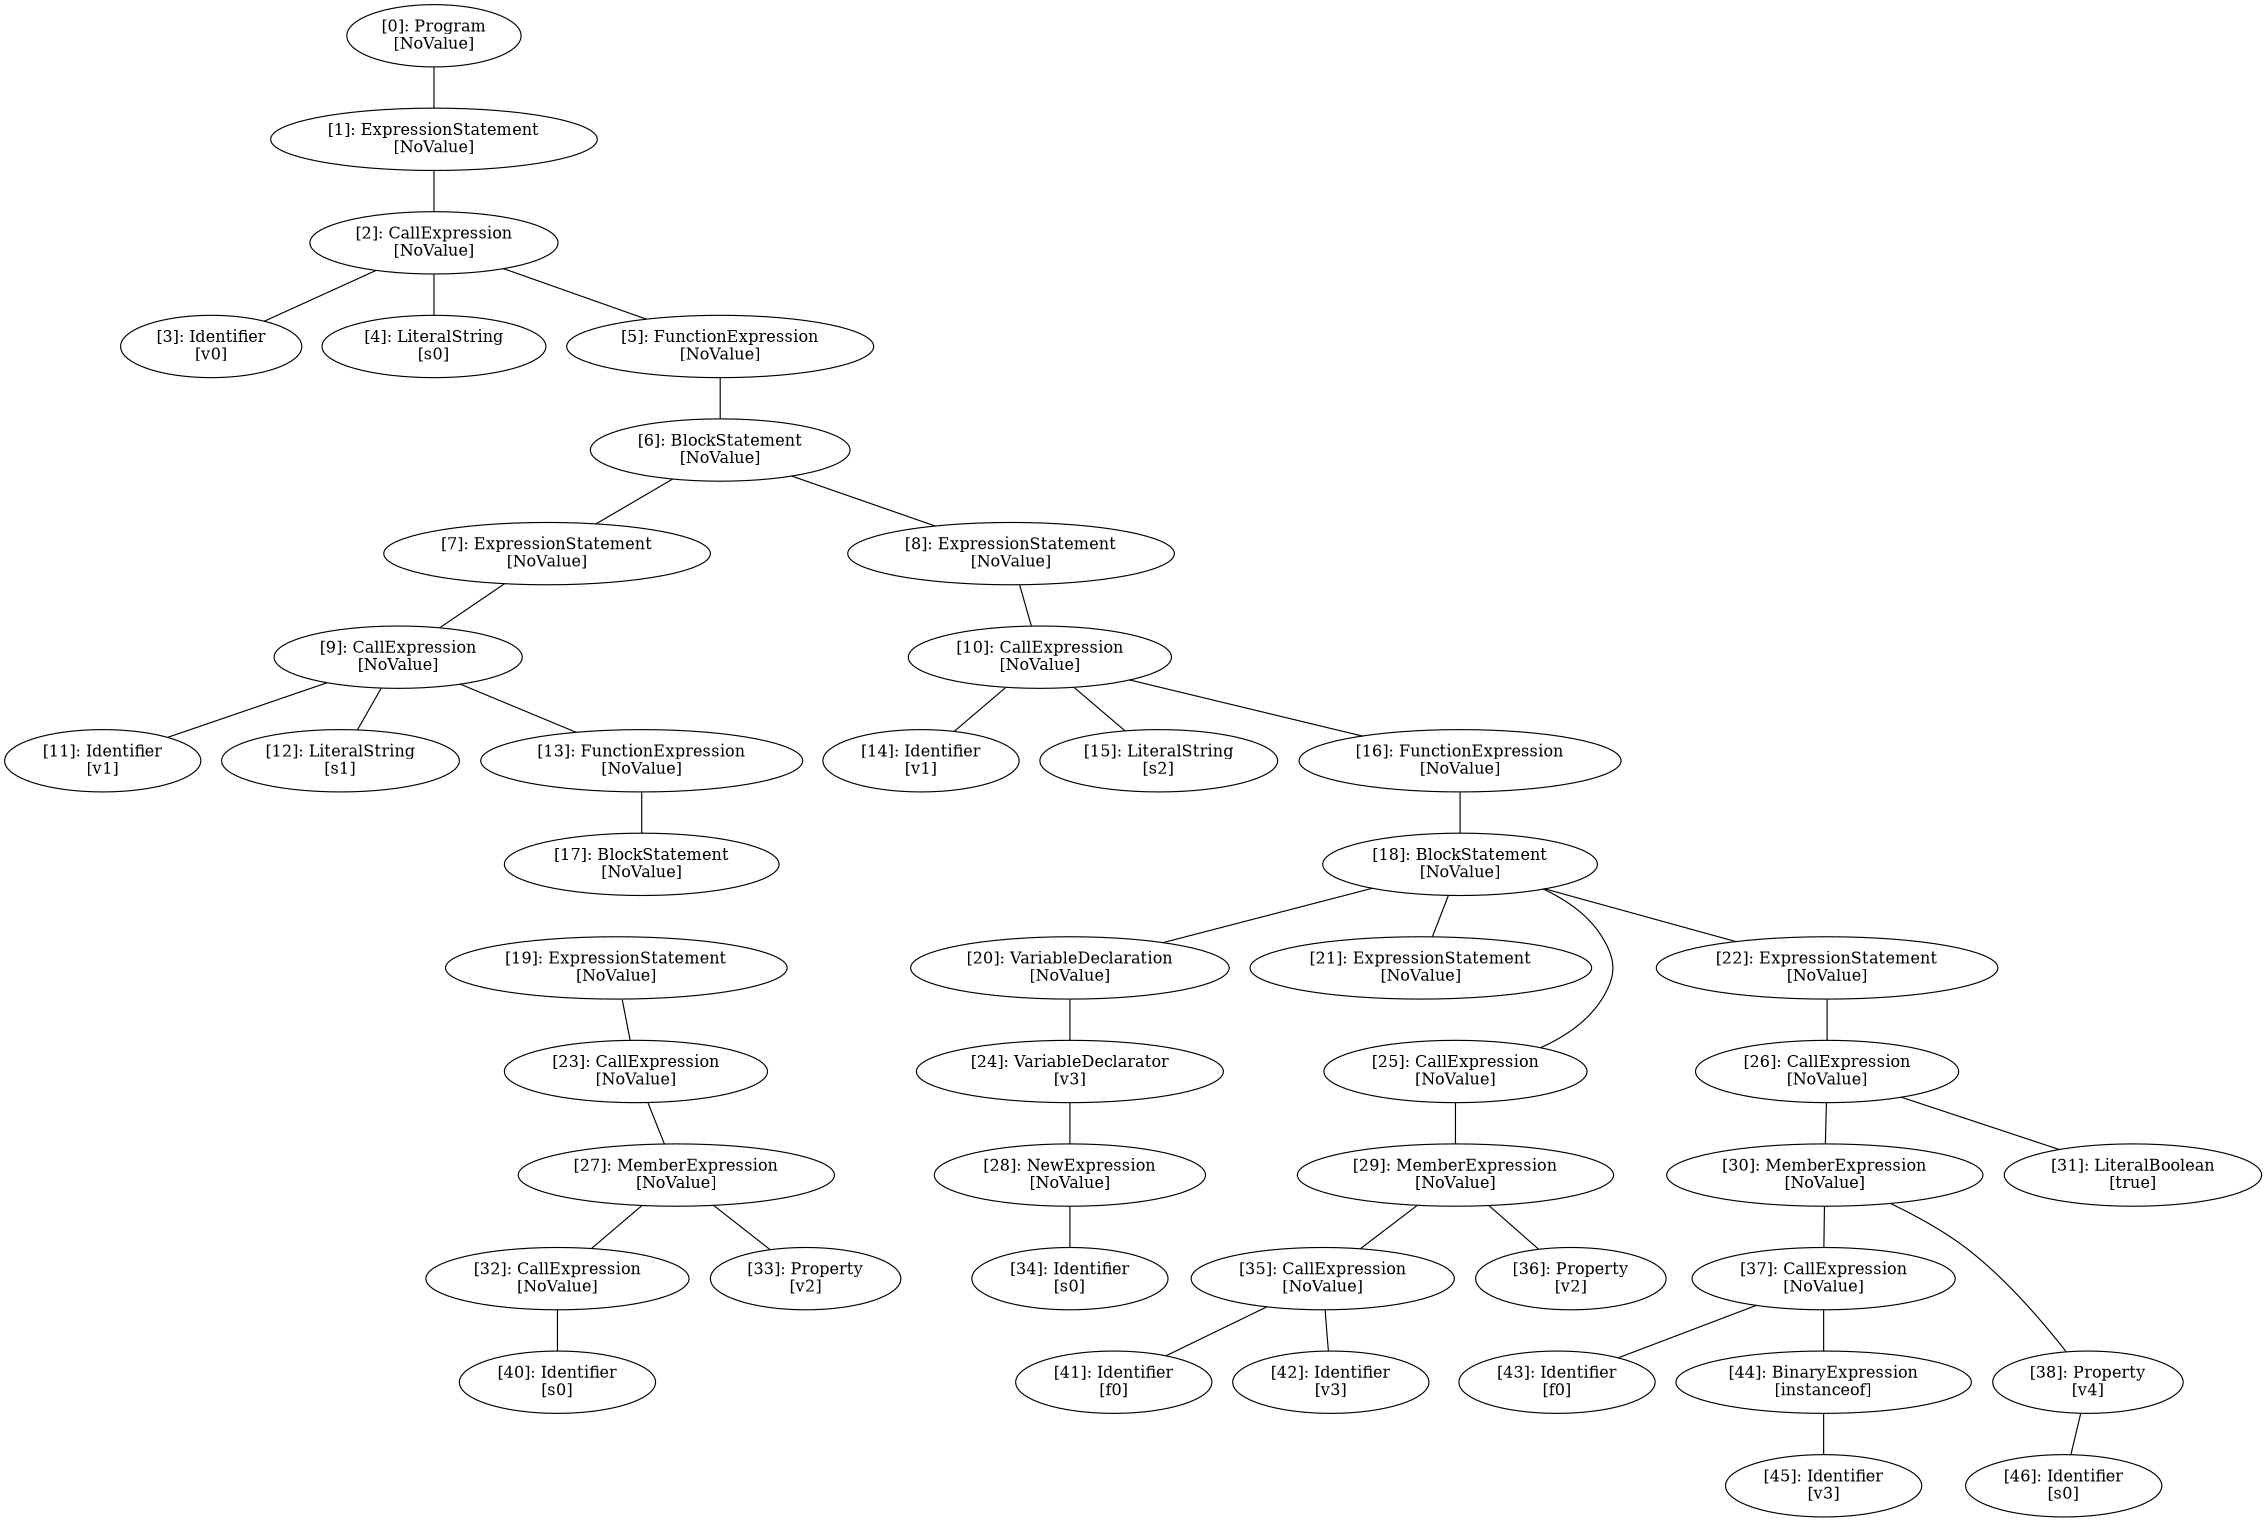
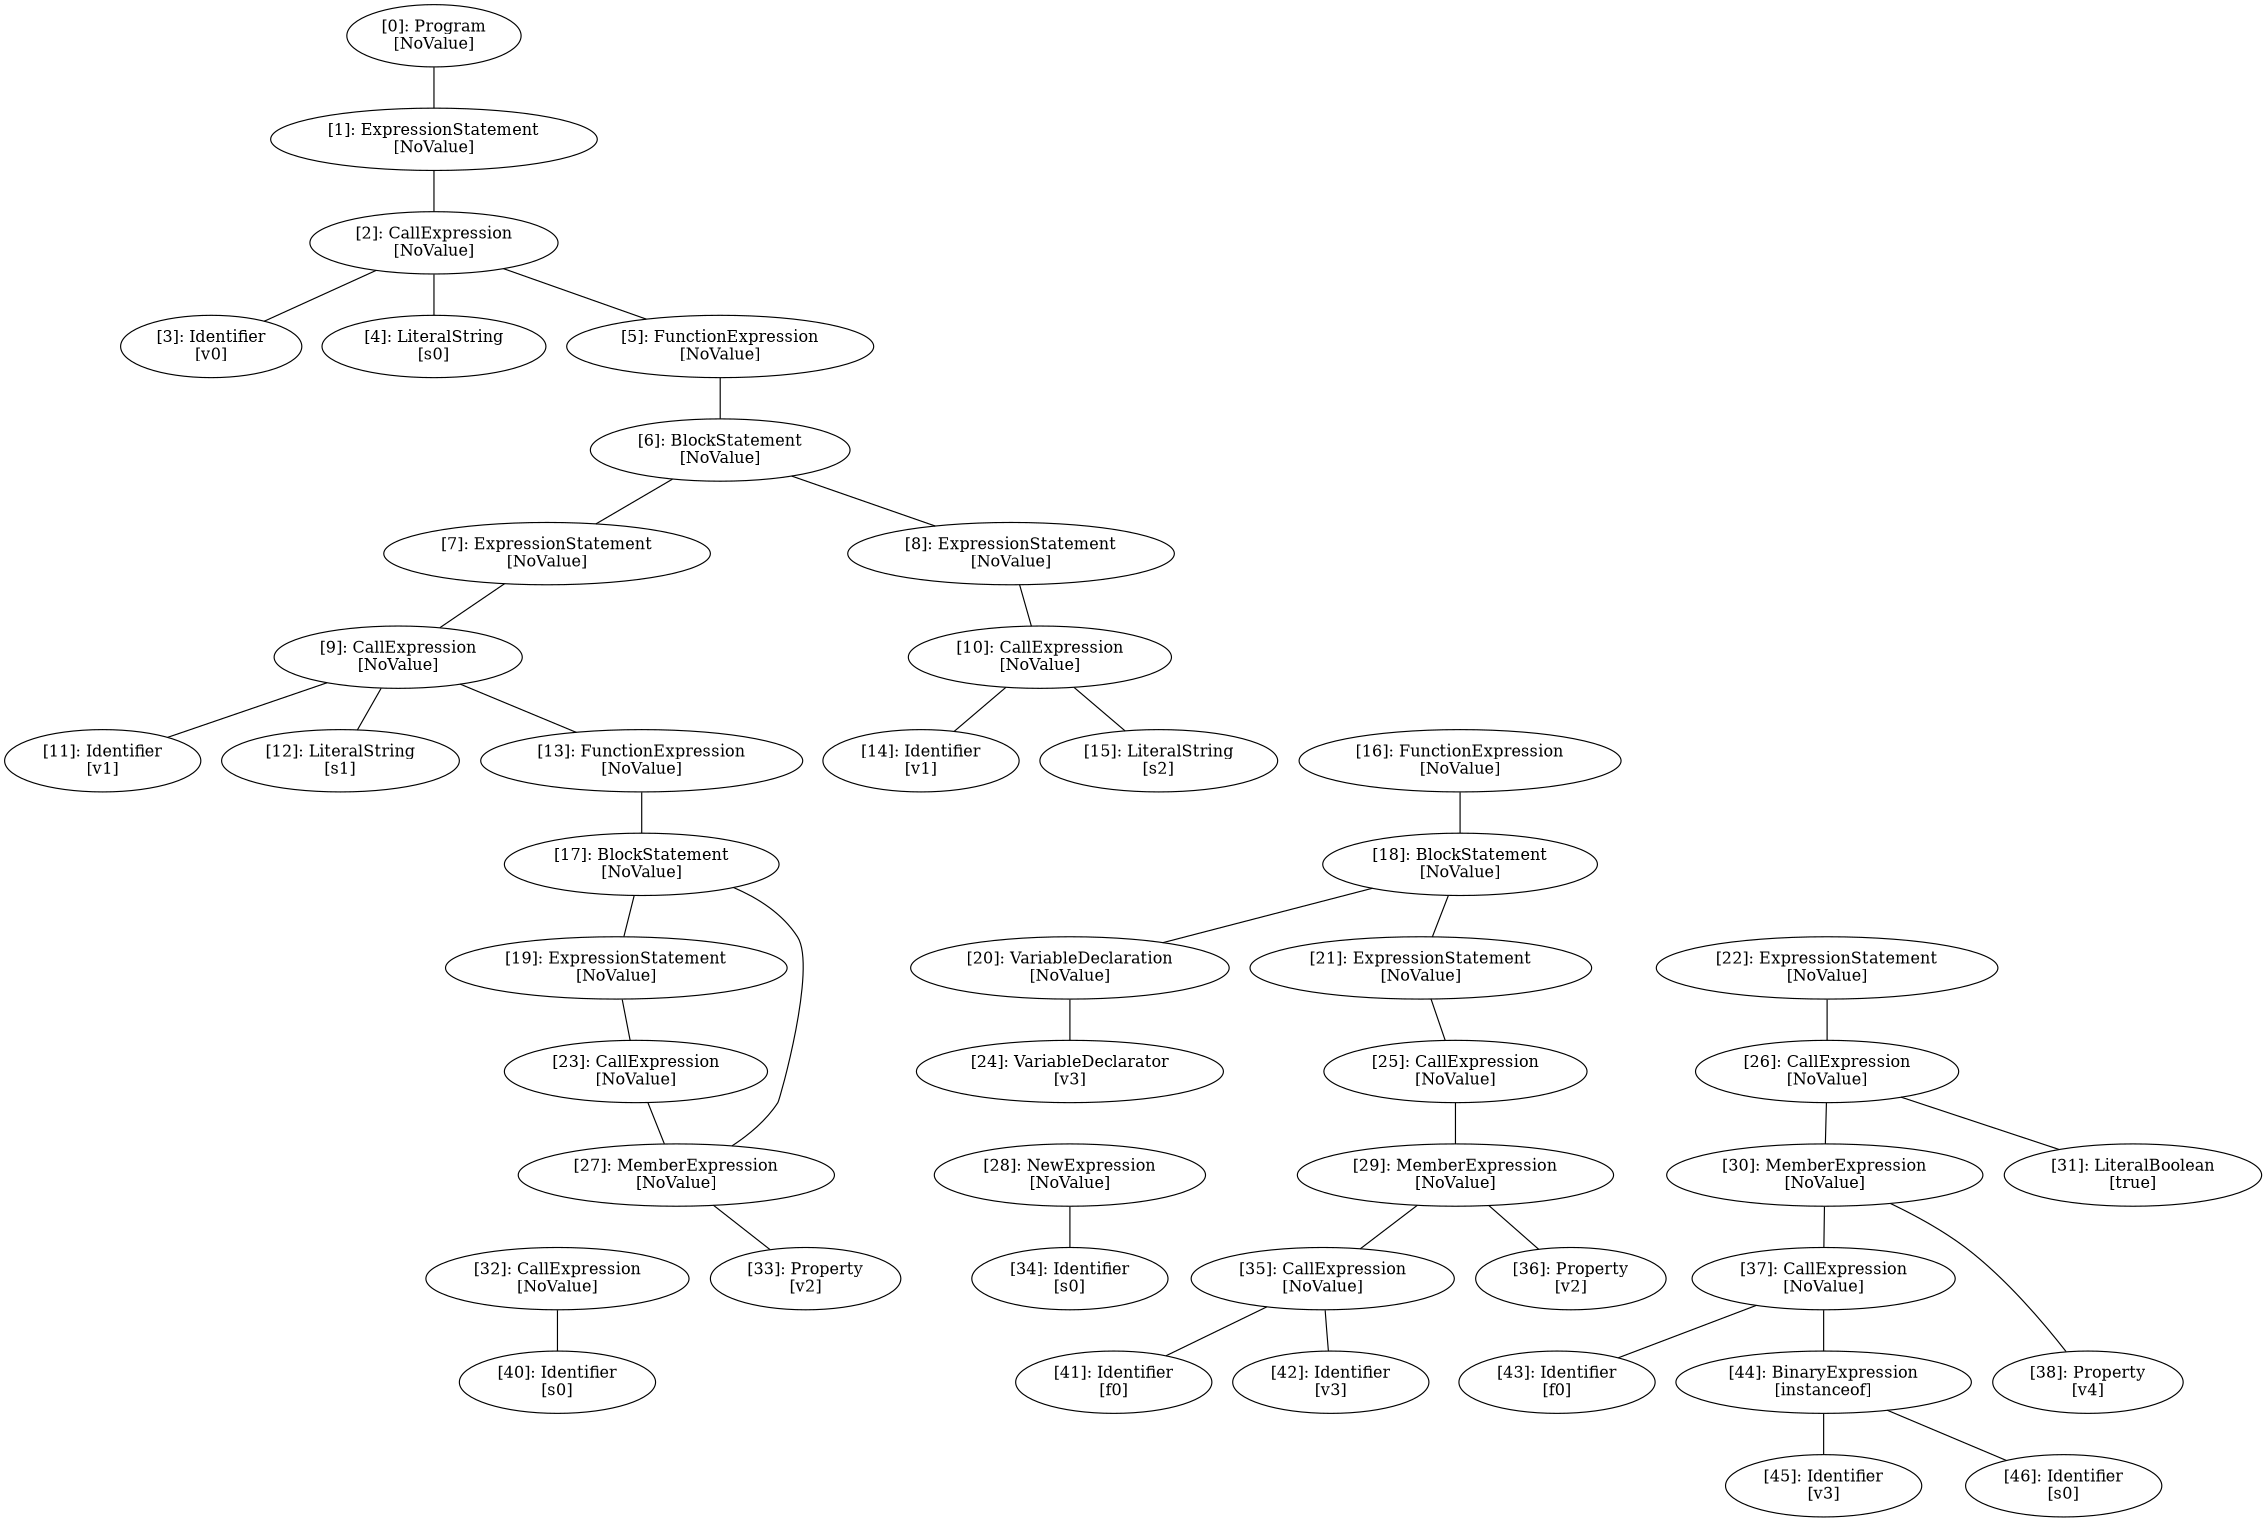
edge "[10]: CallExpression [NoValue]" -- "[16]: FunctionExpression [NoValue]": removed
edge "[18]: BlockStatement [NoValue]" -- "[22]: ExpressionStatement [NoValue]": removed
edge "[17]: BlockStatement [NoValue]" -- "[19]: ExpressionStatement [NoValue]": added
edge "[18]: BlockStatement [NoValue]" -- "[25]: CallExpression [NoValue]": now "[21]: ExpressionStatement [NoValue]" -- "[25]: CallExpression [NoValue]"
edge "[24]: VariableDeclarator [v3]" -- "[28]: NewExpression [NoValue]": removed
edge "[27]: MemberExpression [NoValue]" -- "[32]: CallExpression [NoValue]": now "[27]: MemberExpression [NoValue]" -- "[17]: BlockStatement [NoValue]"
edge "[38]: Property [v4]" -- "[46]: Identifier [s0]": now "[44]: BinaryExpression [instanceof]" -- "[46]: Identifier [s0]"
